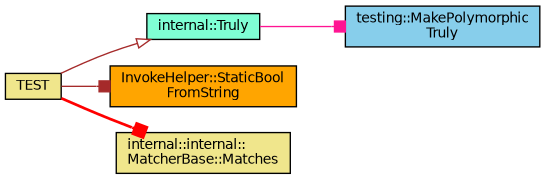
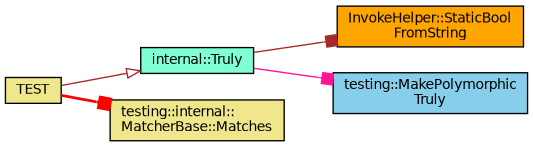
edge "TEST" -> "InvokeHelper::StaticBool FromString": now "internal::Truly" -> "InvokeHelper::StaticBool FromString"
node "internal::internal:: MatcherBase::Matches": label "internal::internal:: MatcherBase::Matches" -> "testing::internal:: MatcherBase::Matches"
